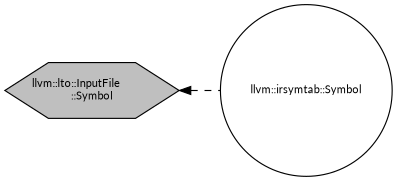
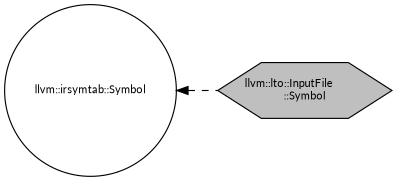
edge "llvm::irsymtab::Symbol" -> "llvm::lto::InputFile ::Symbol": reversed
